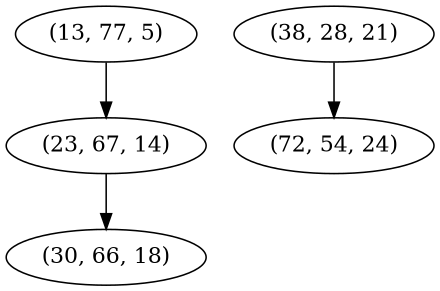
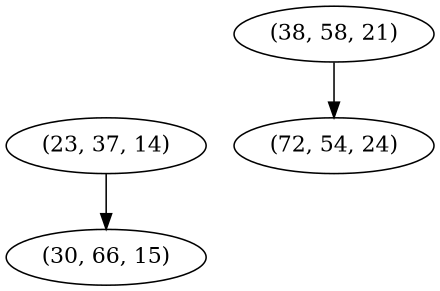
node "(13, 77, 5)": removed
node "(38, 28, 21)": label "(38, 28, 21)" -> "(38, 58, 21)"
node "(23, 67, 14)": label "(23, 67, 14)" -> "(23, 37, 14)"
node "(30, 66, 18)": label "(30, 66, 18)" -> "(30, 66, 15)"
